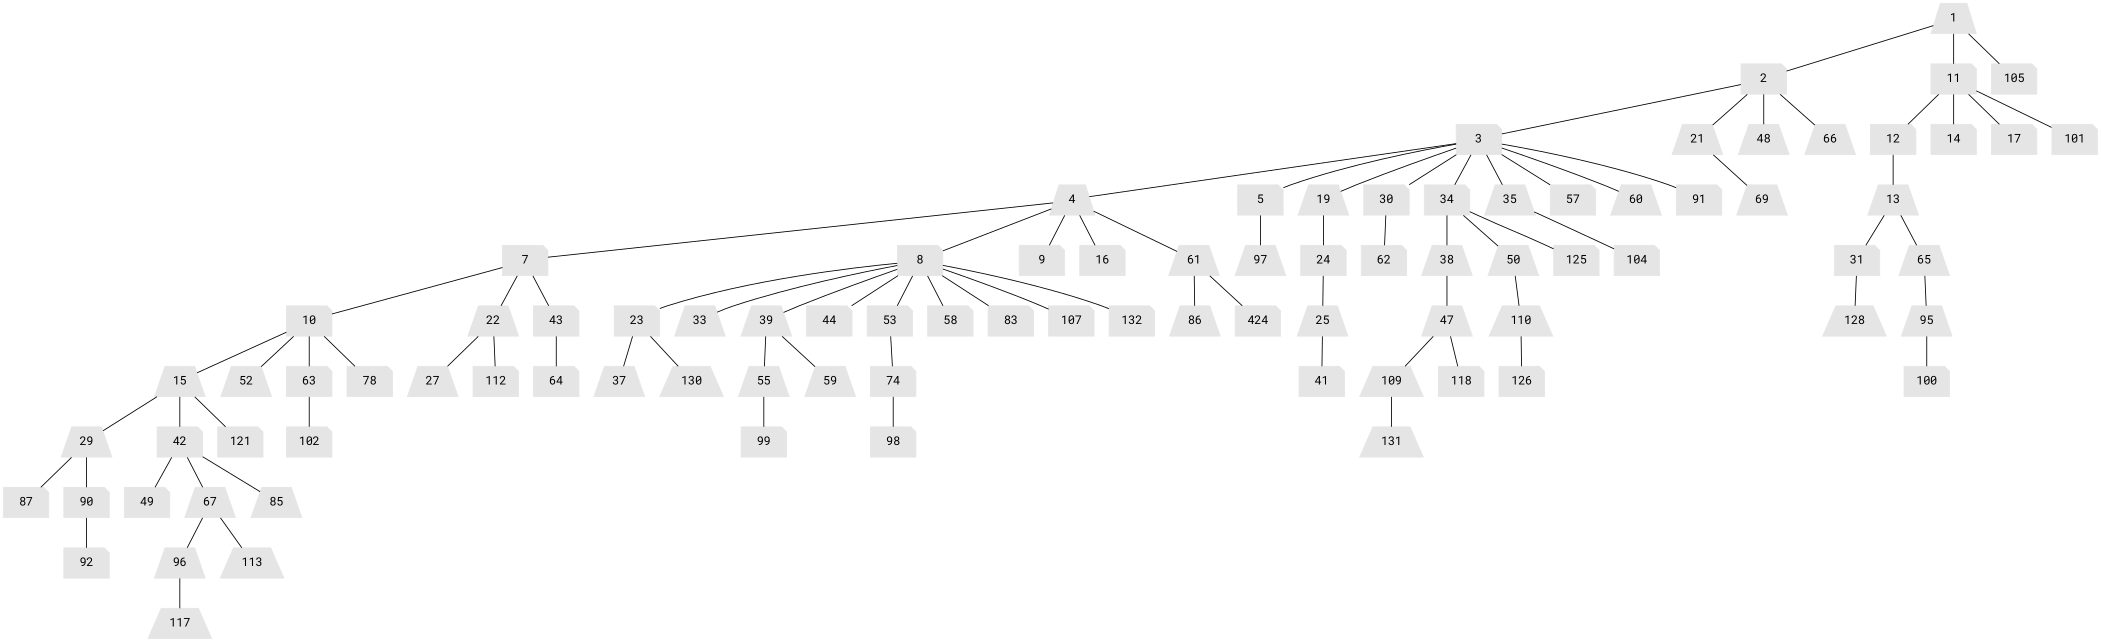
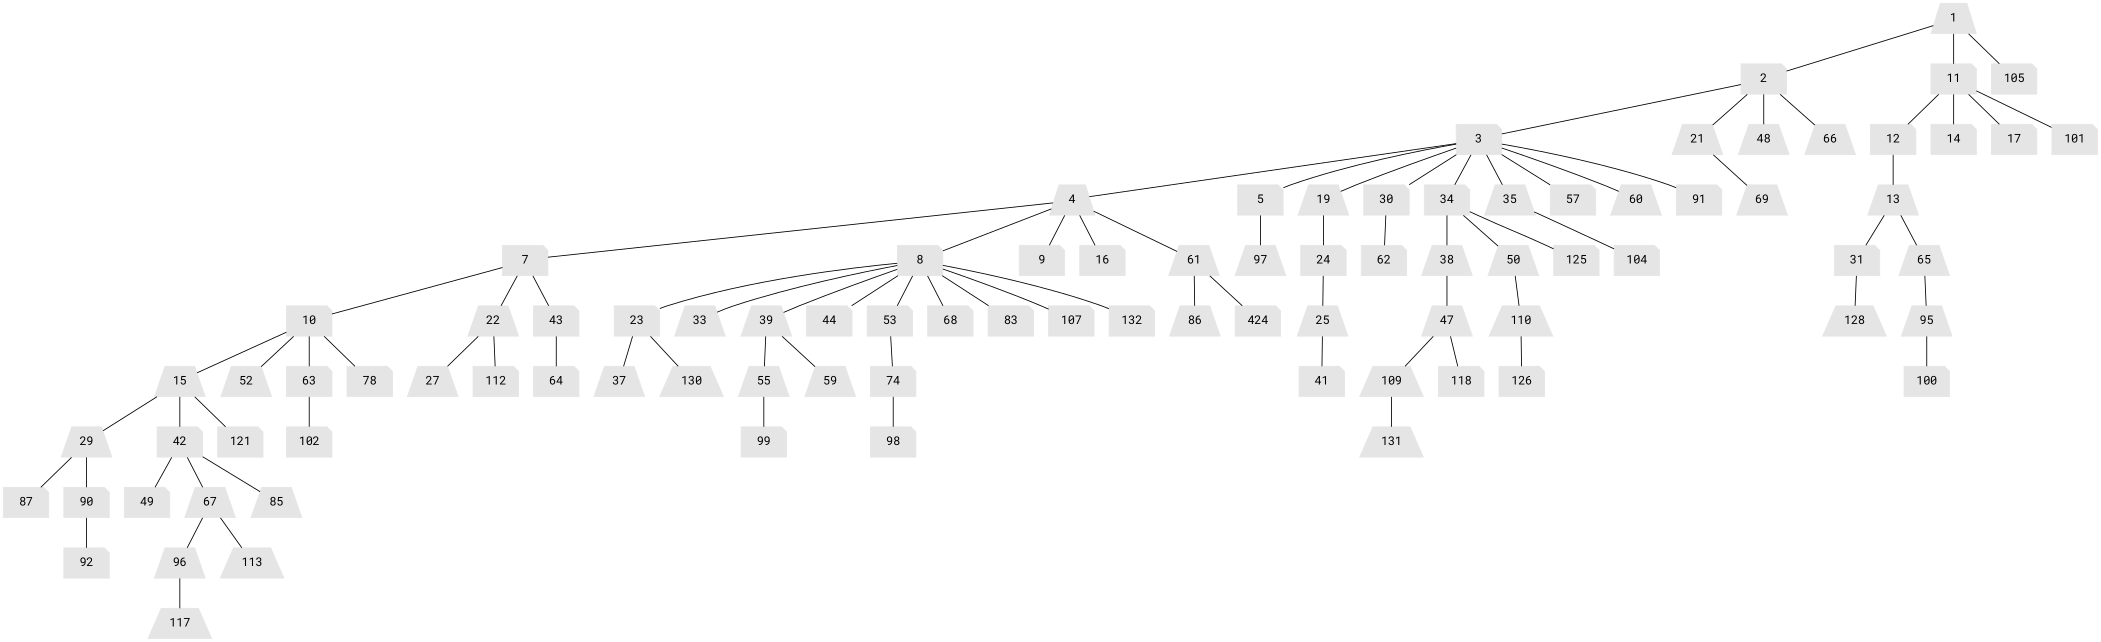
node "58": label "58" -> "68"
